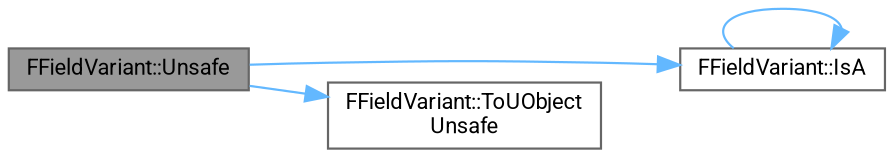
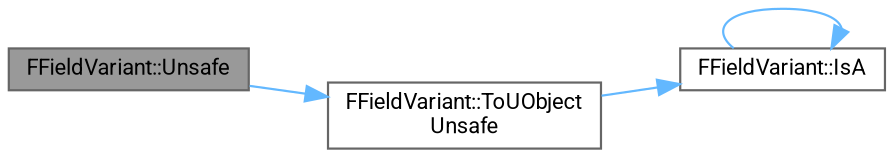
edge "FFieldVariant::Unsafe" -> "FFieldVariant::IsA": now "FFieldVariant::ToUObject Unsafe" -> "FFieldVariant::IsA"
